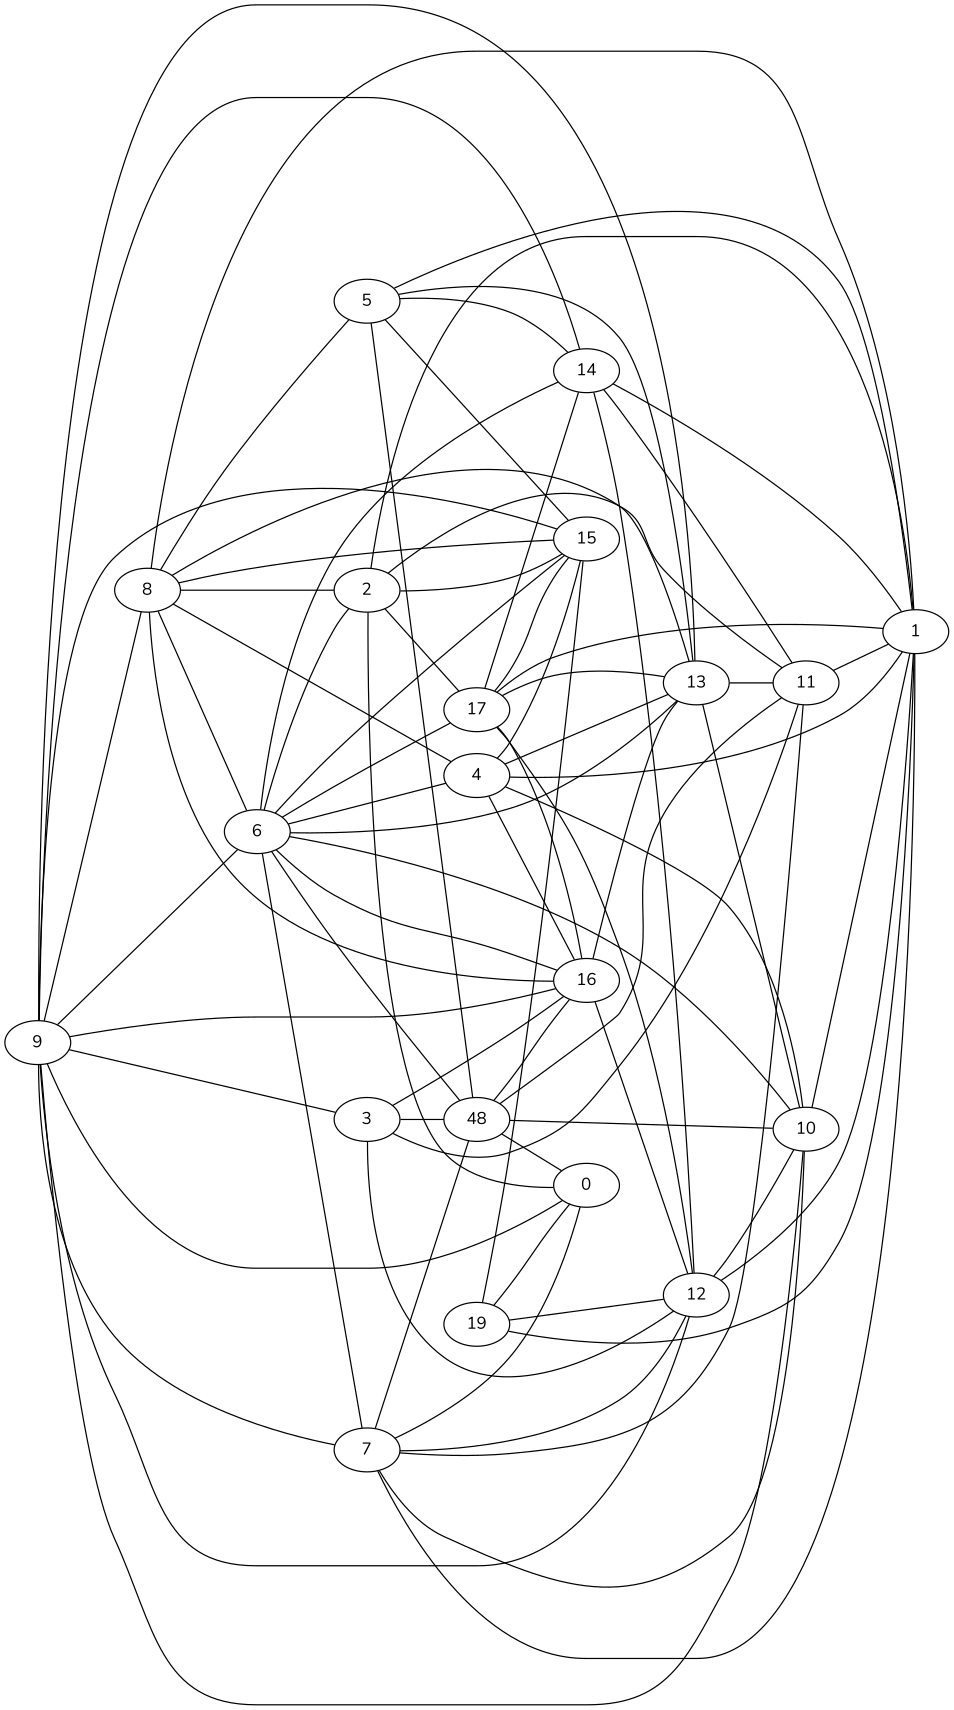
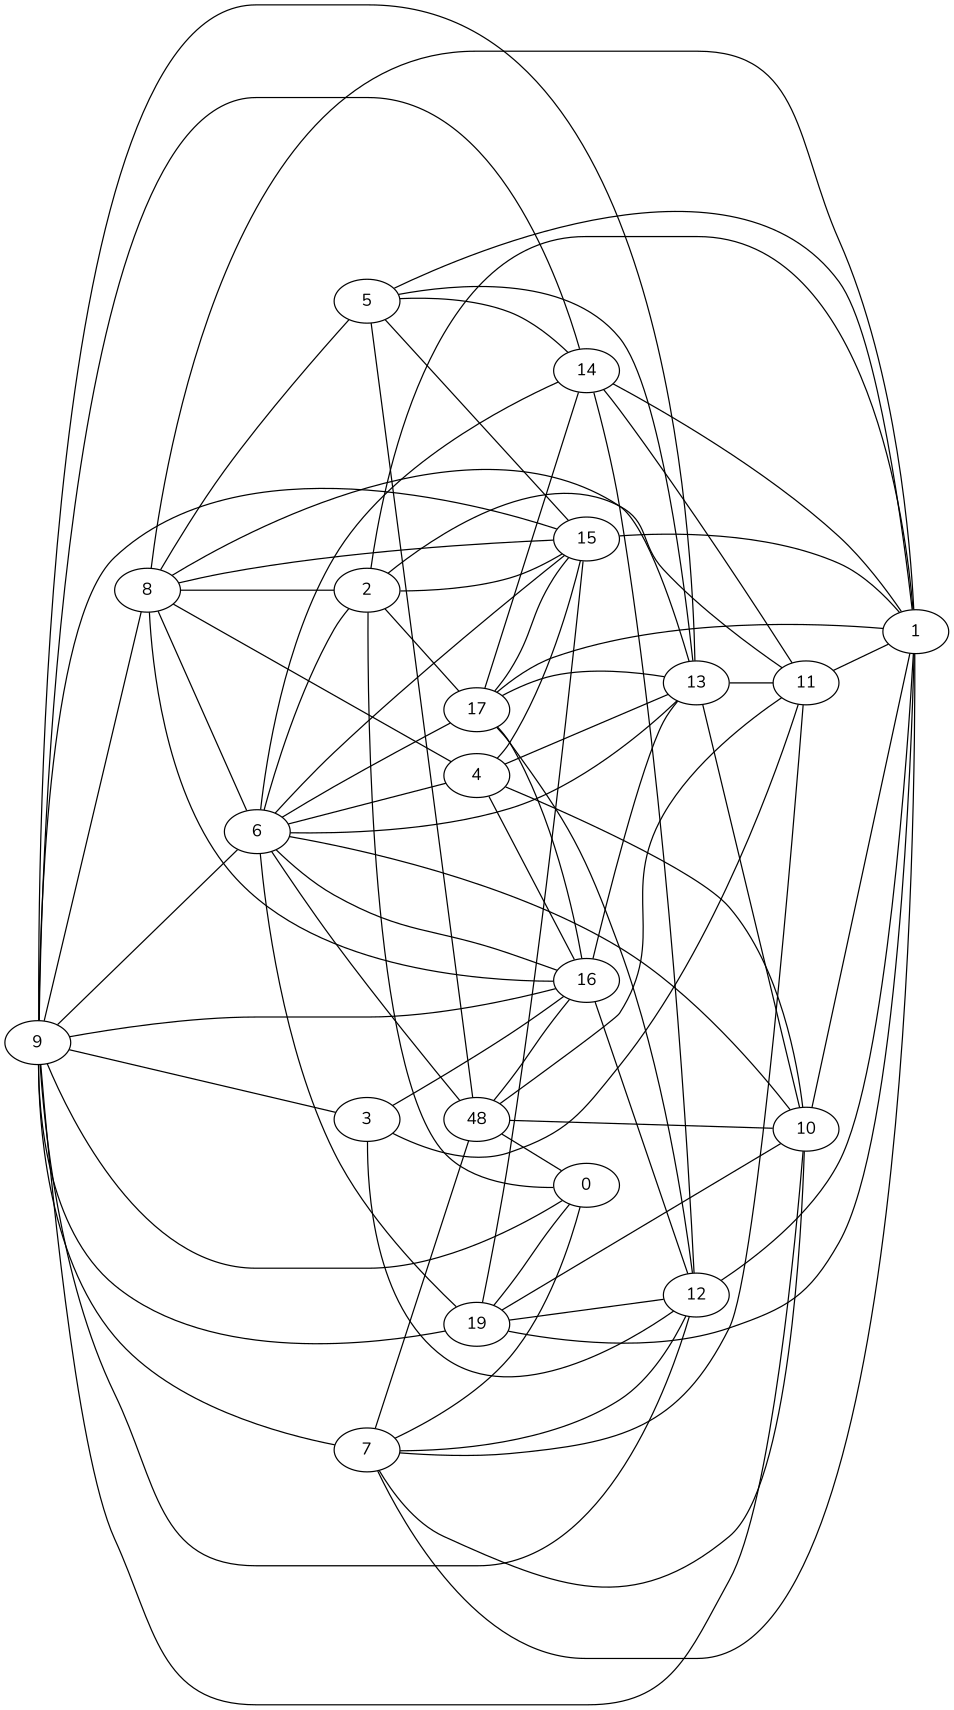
edge "1" -- "4": now "1" -- "15"
edge "3" -- "48": removed
edge "6" -- "7": now "6" -- "19"
edge "10" -- "12": now "10" -- "19"
edge "9" -- "19": added
